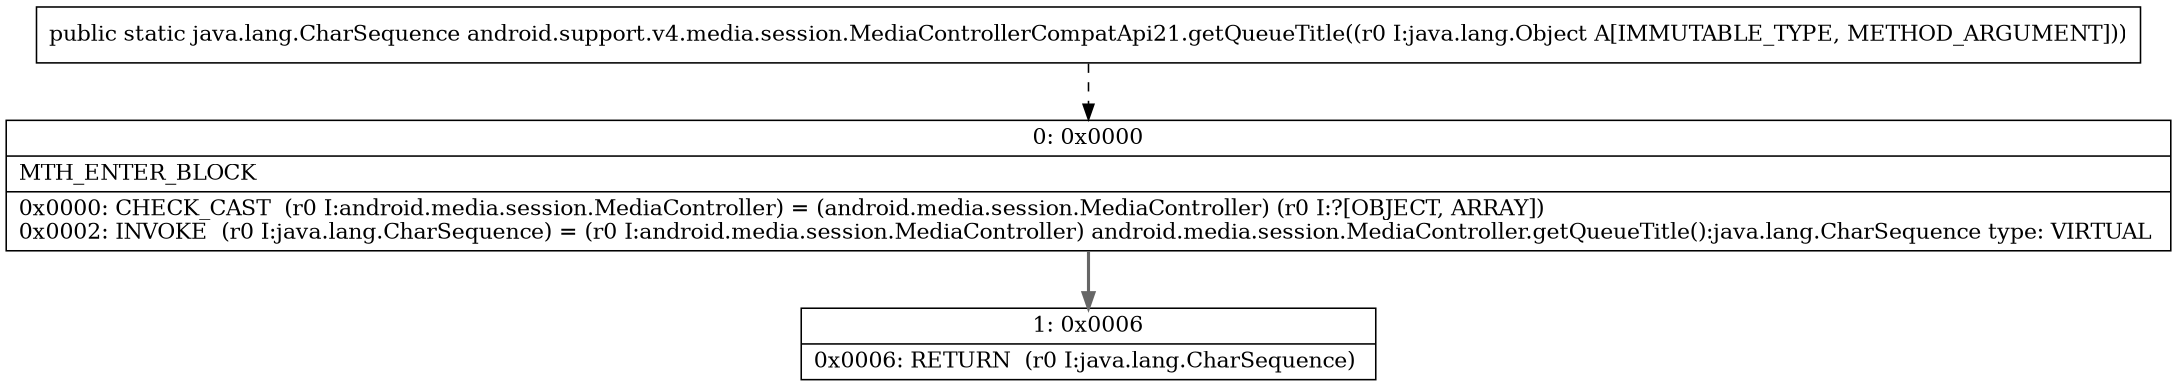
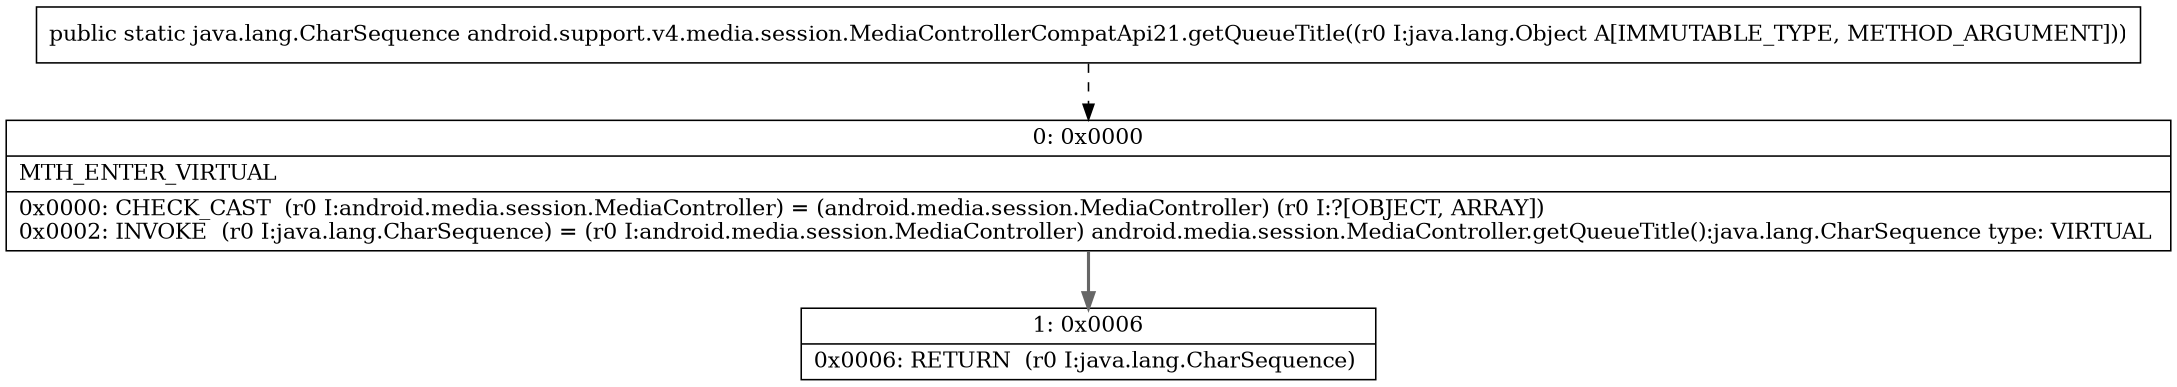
node "0: 0x0000": text "MTH_ENTER_BLOCK" -> "MTH_ENTER_VIRTUAL"
